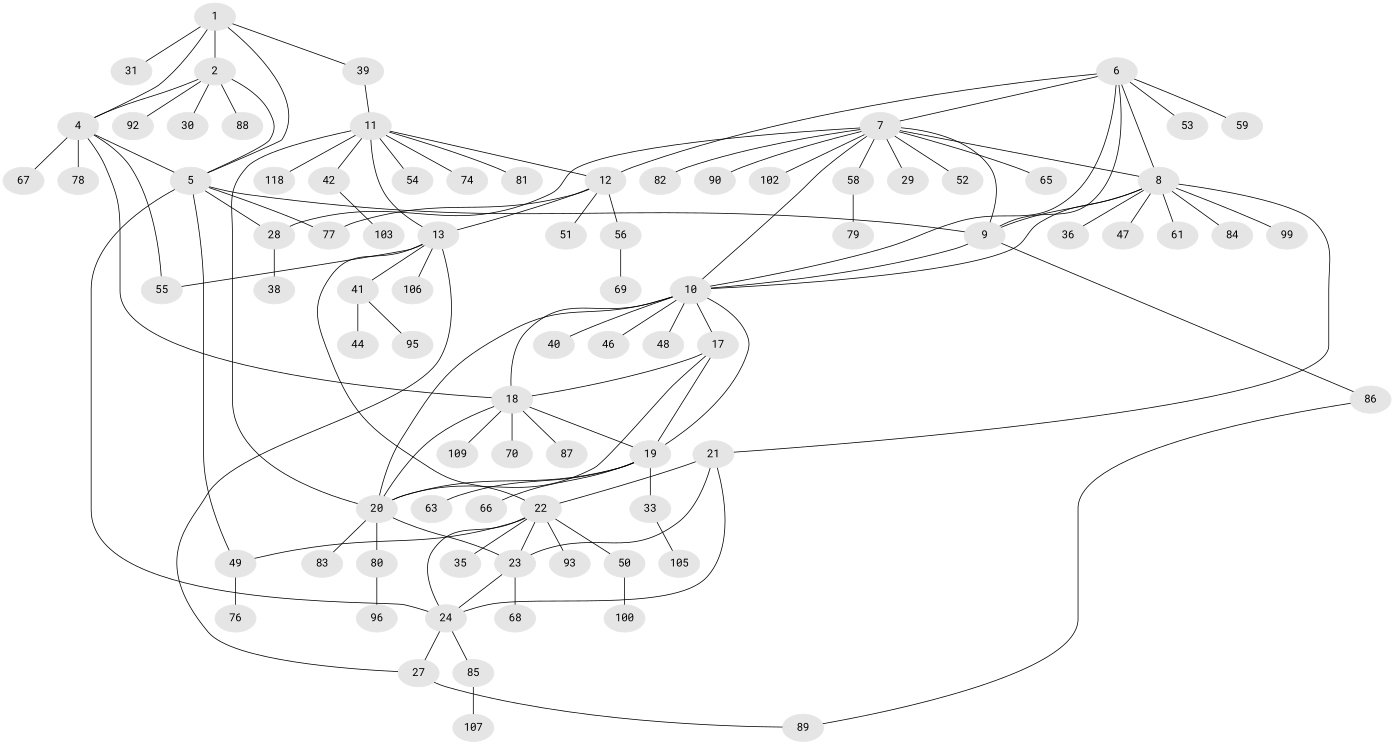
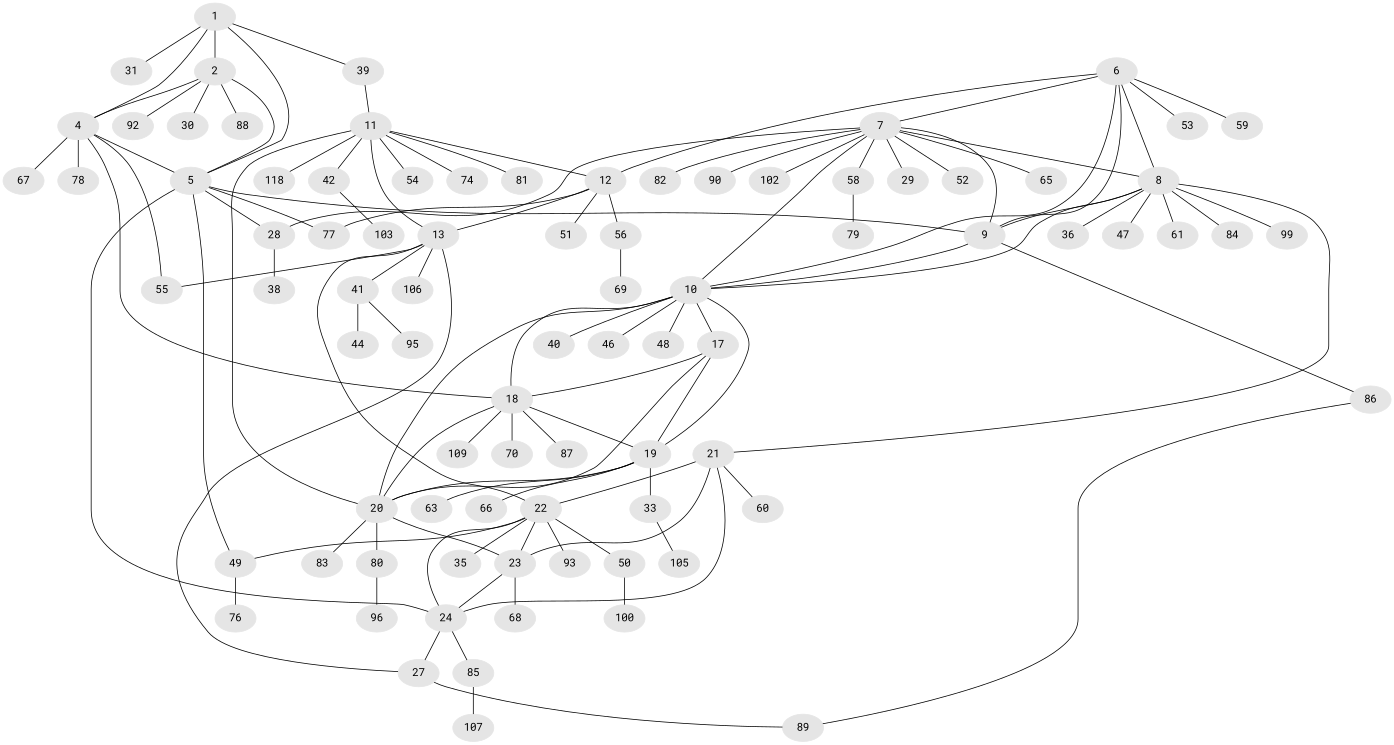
node "60": added
